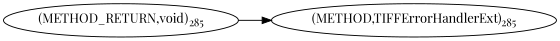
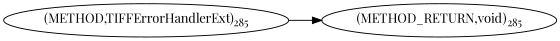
edge "(METHOD_RETURN,void)" -> "(METHOD,TIFFErrorHandlerExt)": reversed
